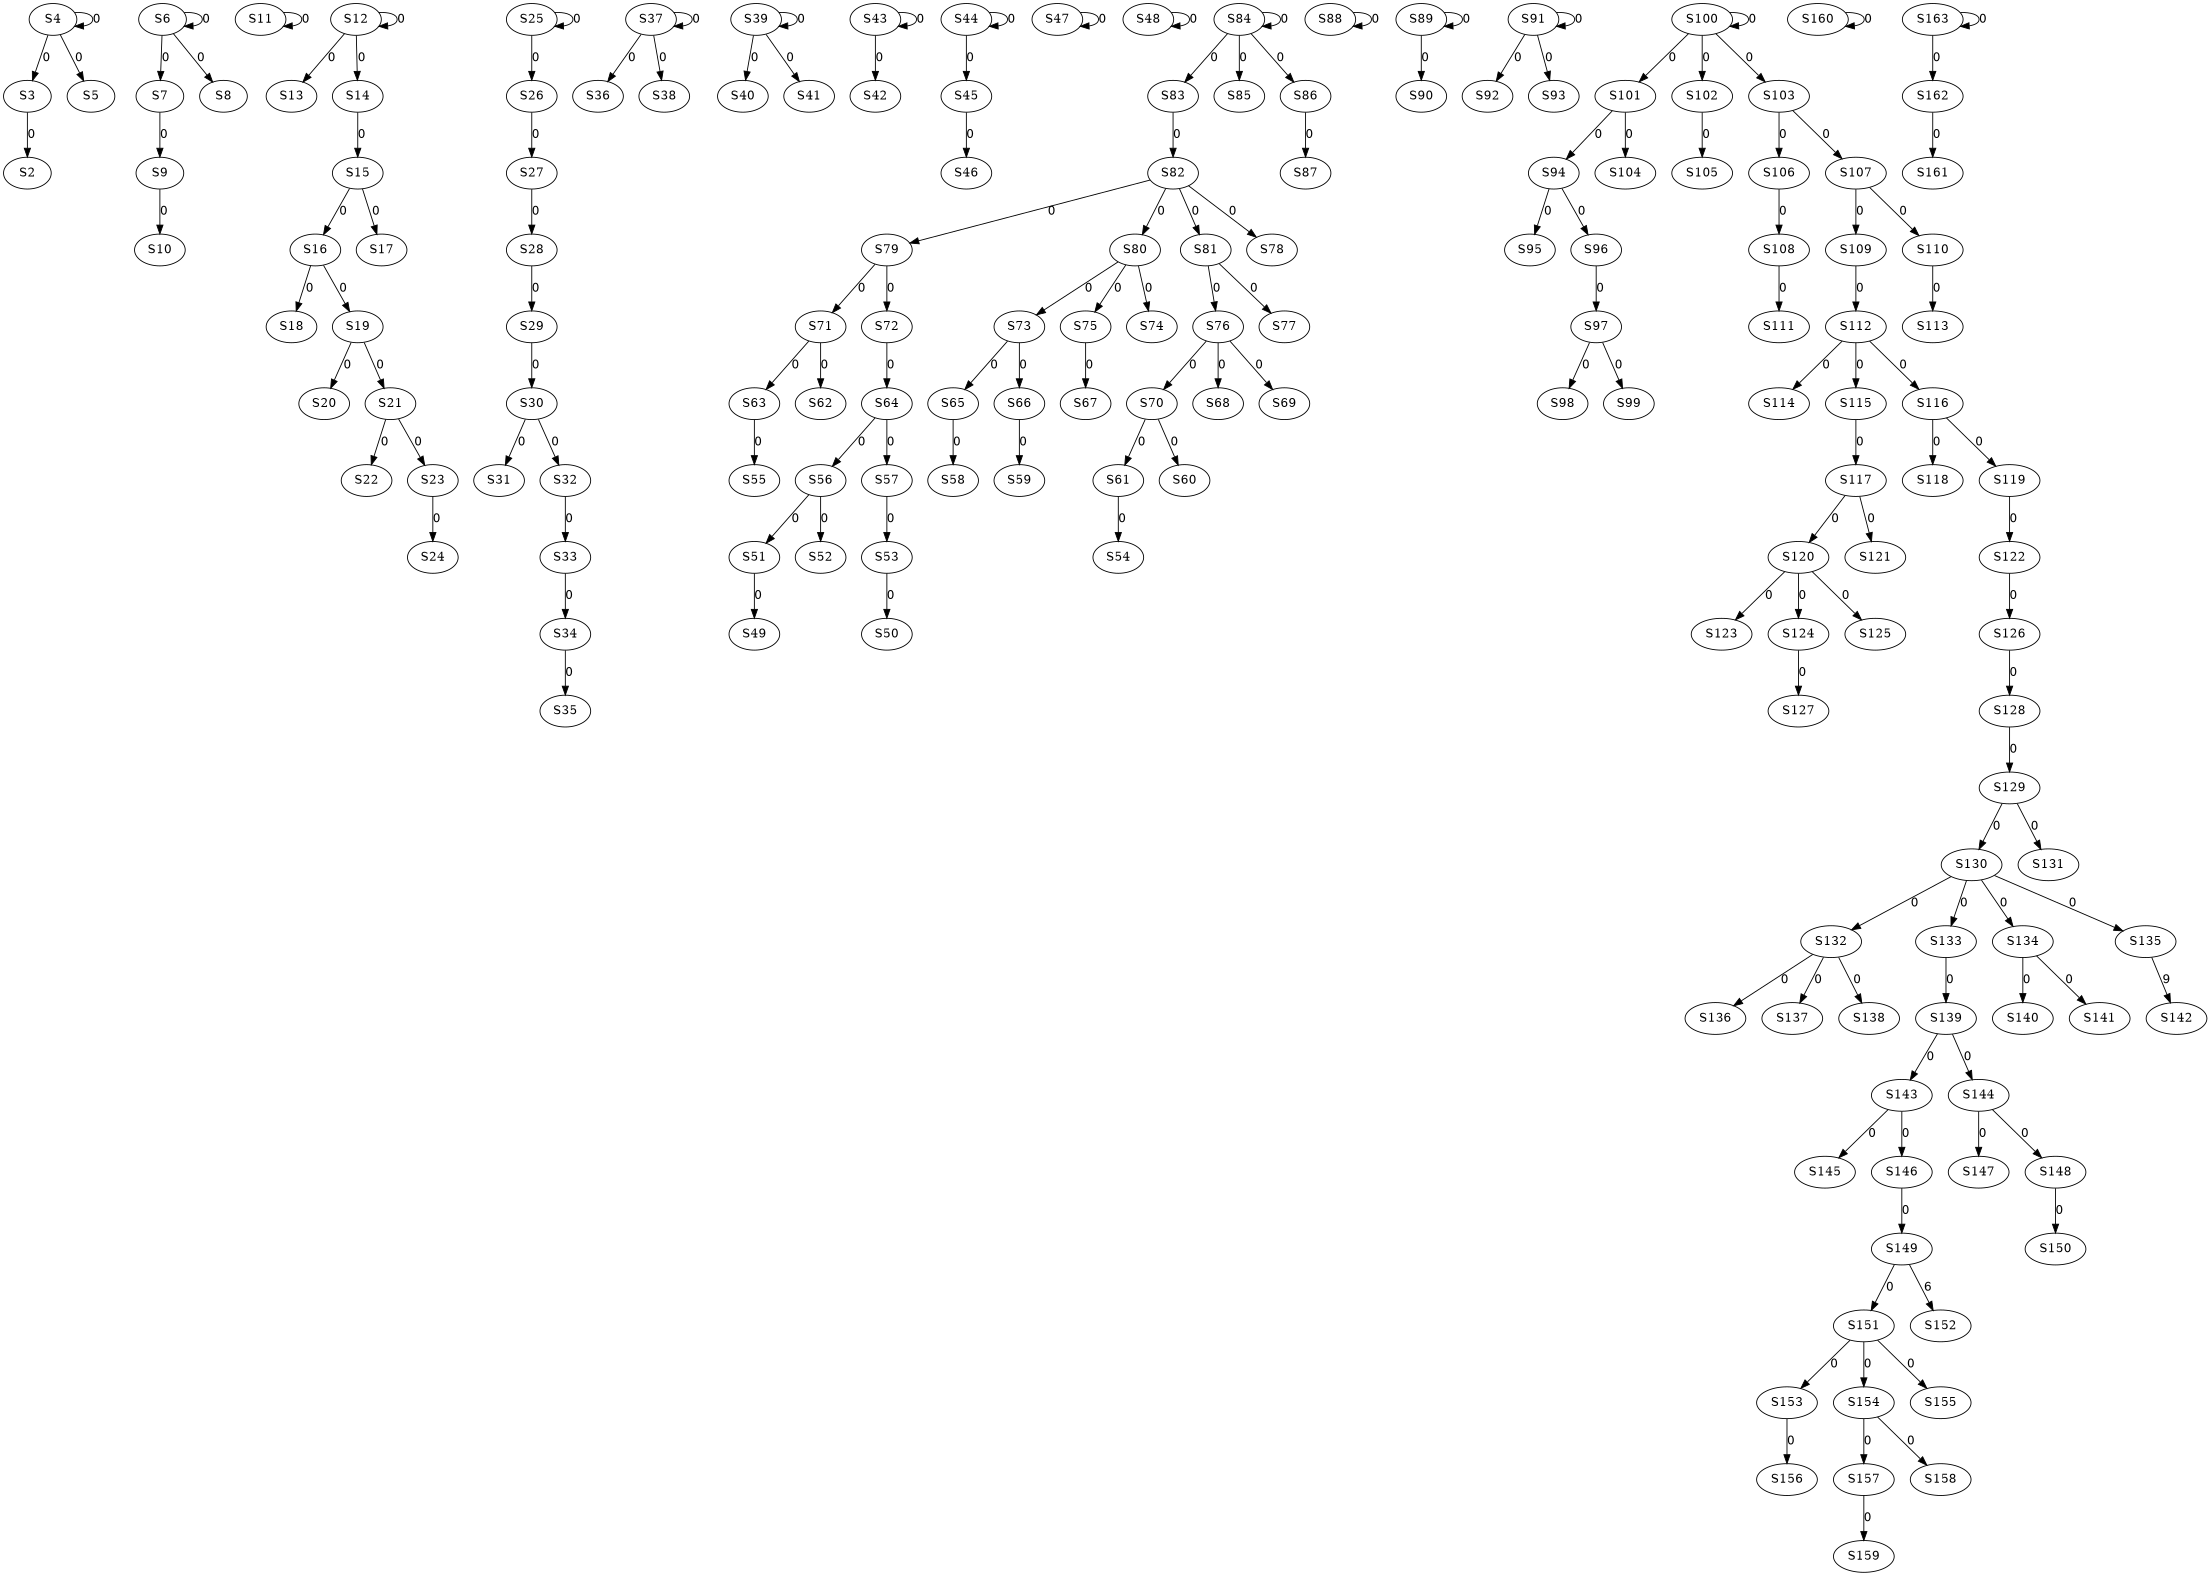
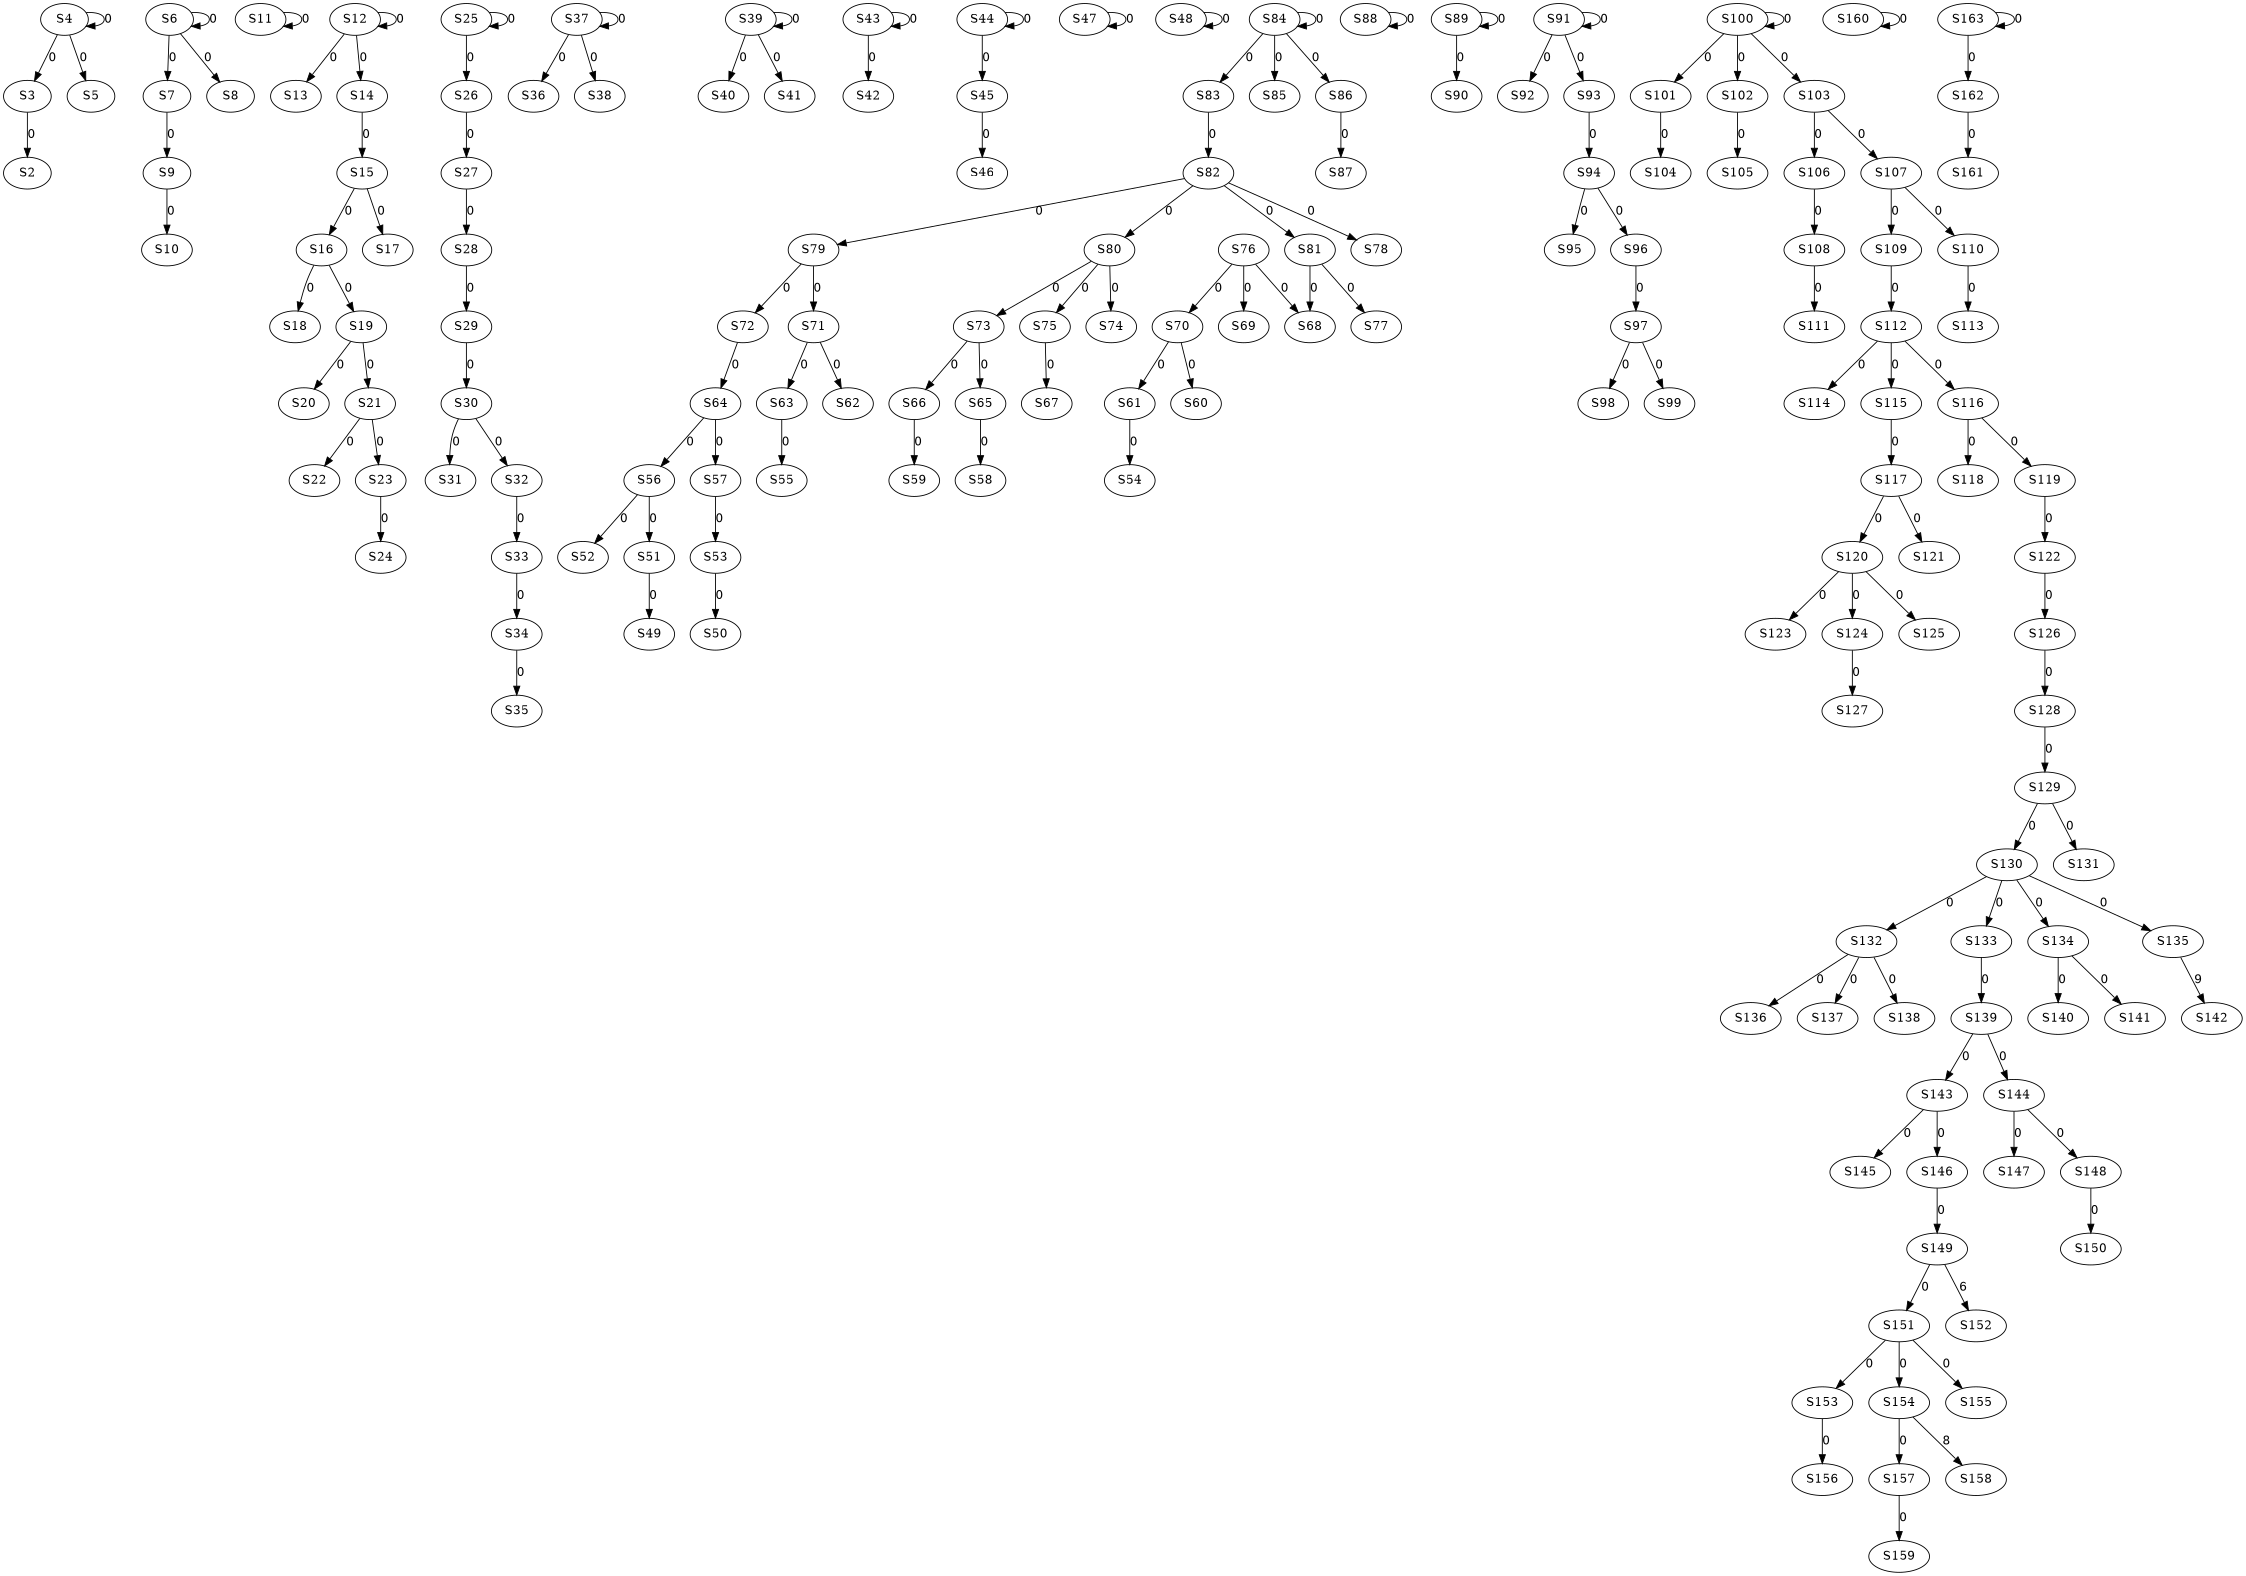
edge "S101" -> "S94": now "S93" -> "S94"
edge "S81" -> "S76": now "S81" -> "S68"
edge "S154" -> "S158": label "0" -> "8"
